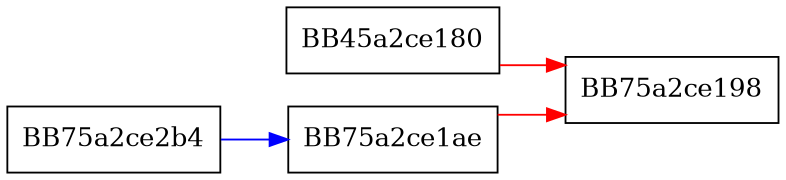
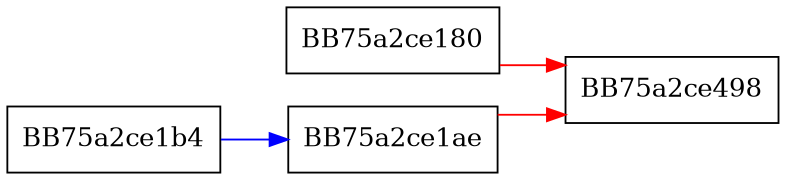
node "BB45a2ce180": label "BB45a2ce180" -> "BB75a2ce180"
node "BB75a2ce198": label "BB75a2ce198" -> "BB75a2ce498"
node "BB75a2ce2b4": label "BB75a2ce2b4" -> "BB75a2ce1b4"
